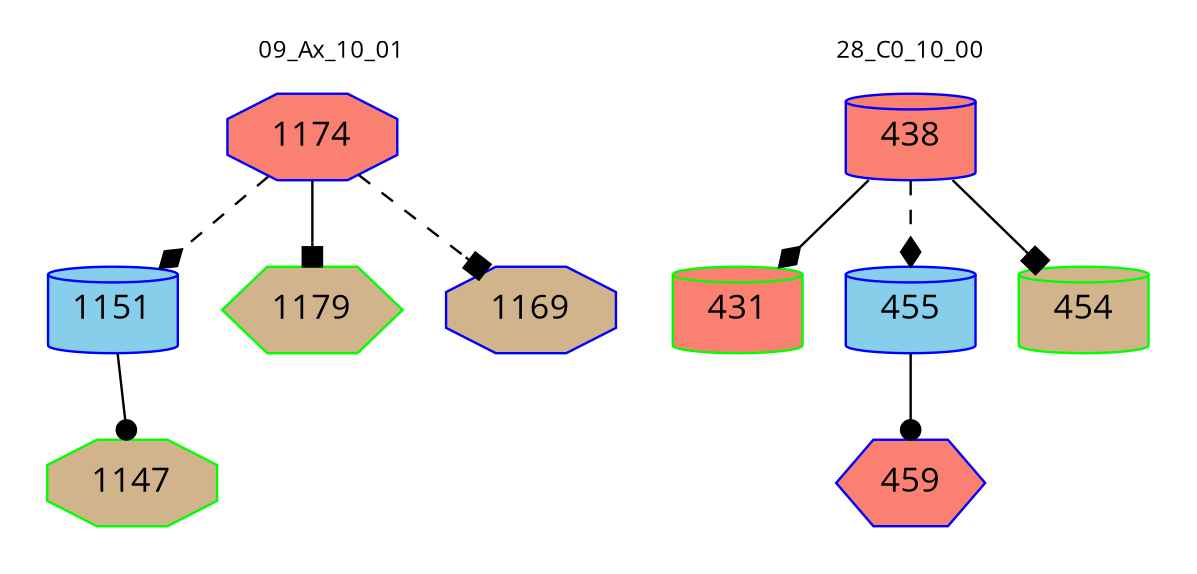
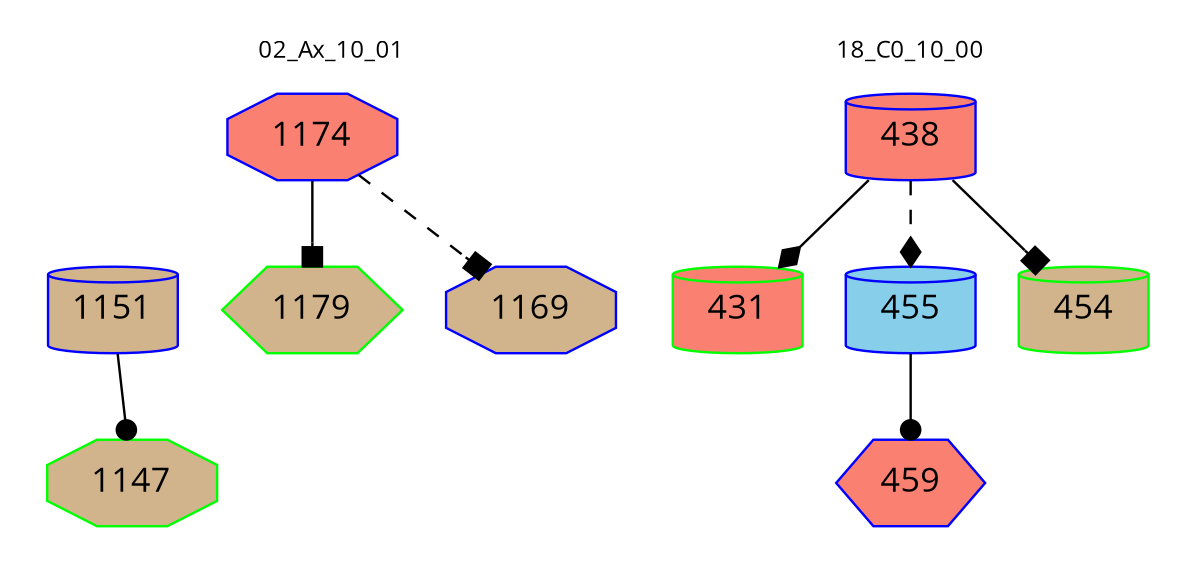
cluster "09_Ax_10_01": label "09_Ax_10_01" -> "02_Ax_10_01"
cluster "28_C0_10_00": label "28_C0_10_00" -> "18_C0_10_00"
edge "1174" -> "1151": removed
node "1151": fillcolor skyblue -> tan
